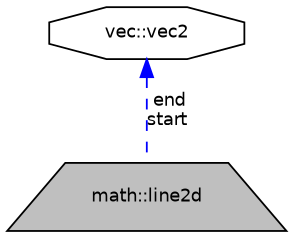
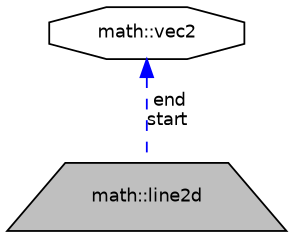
node "vec::vec2": label "vec::vec2" -> "math::vec2"
